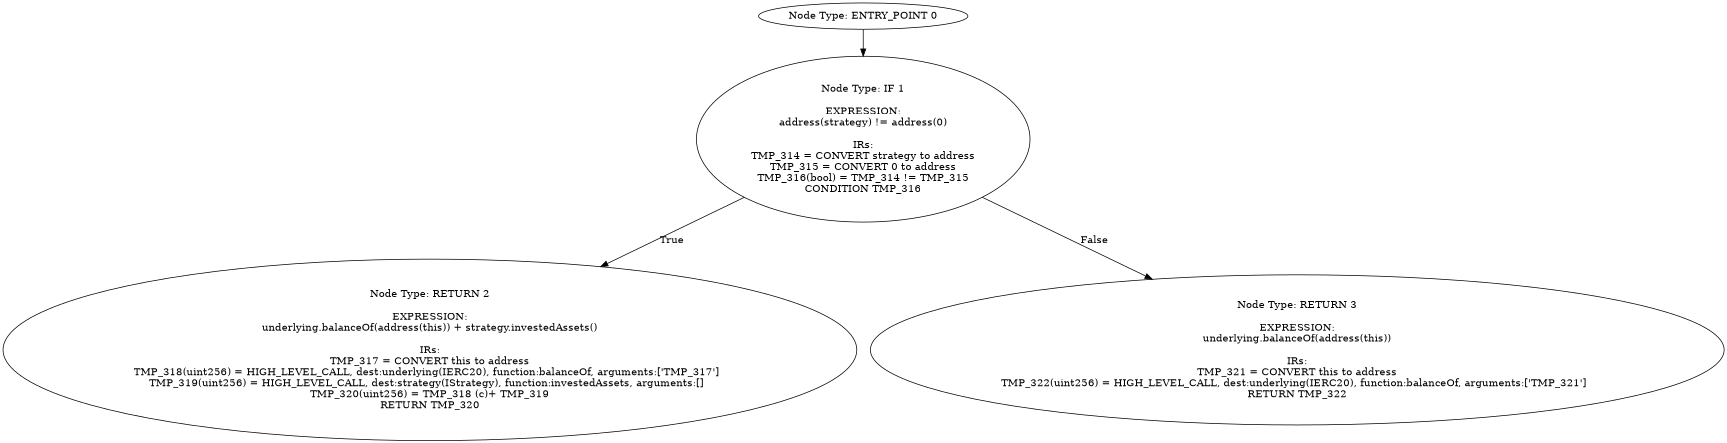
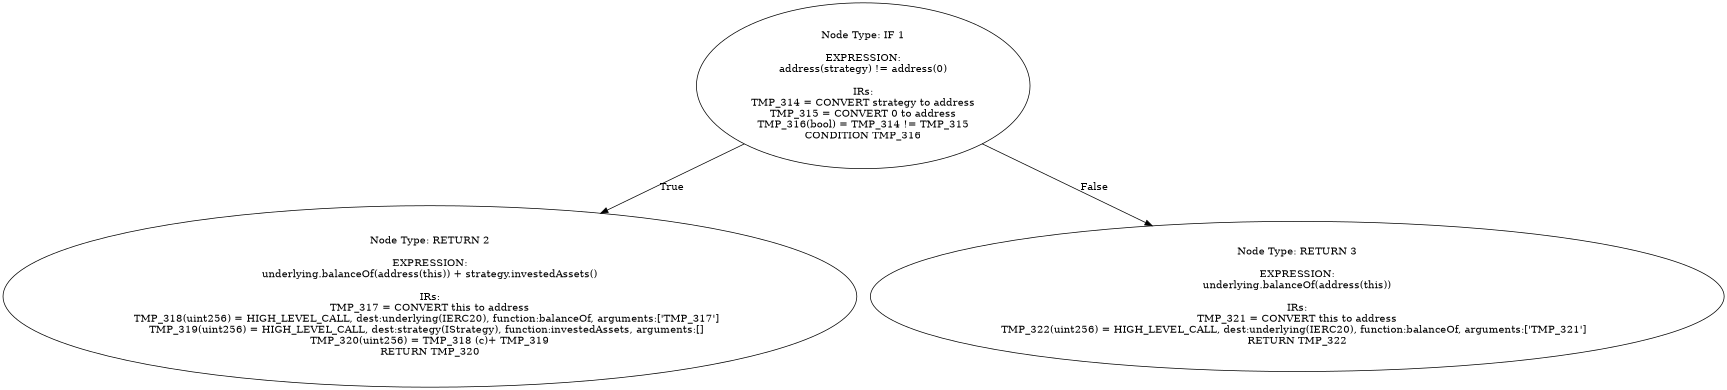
node "Node Type: ENTRY_POINT 0": removed
